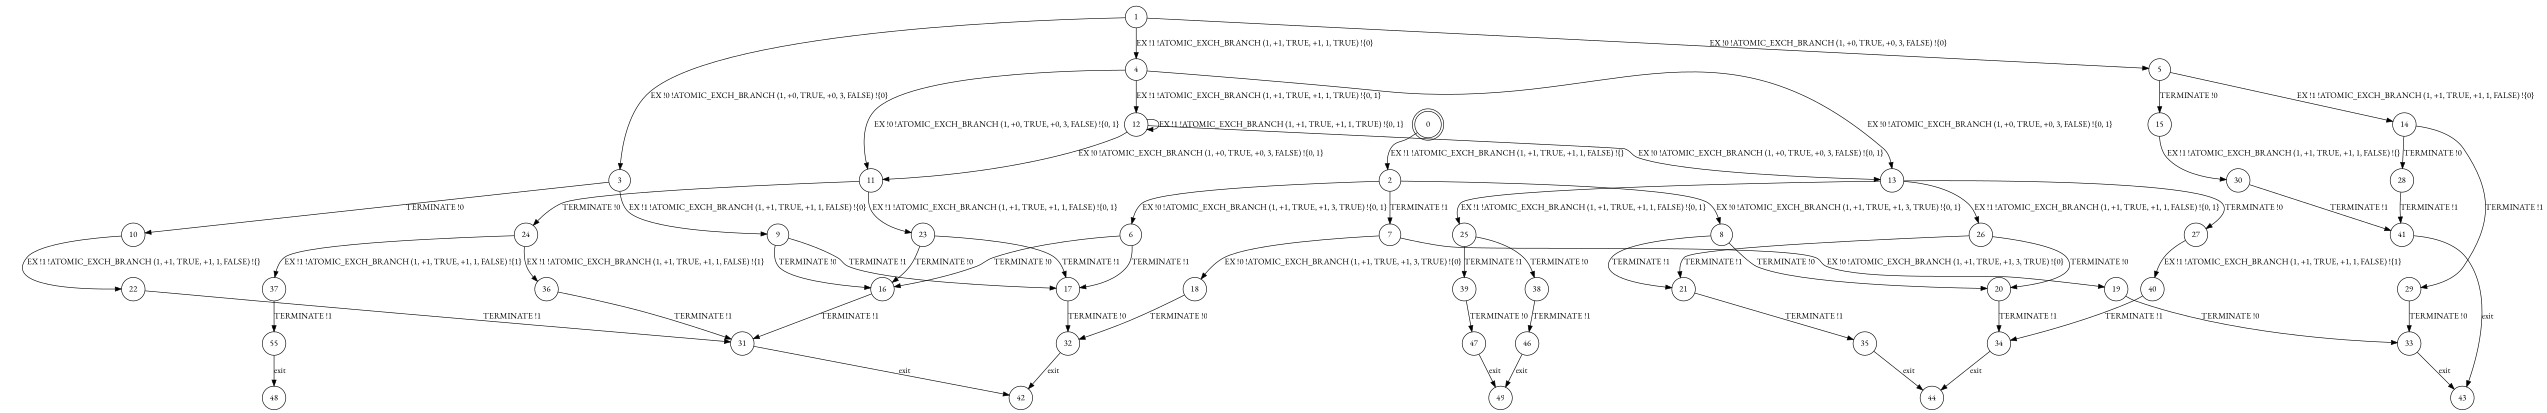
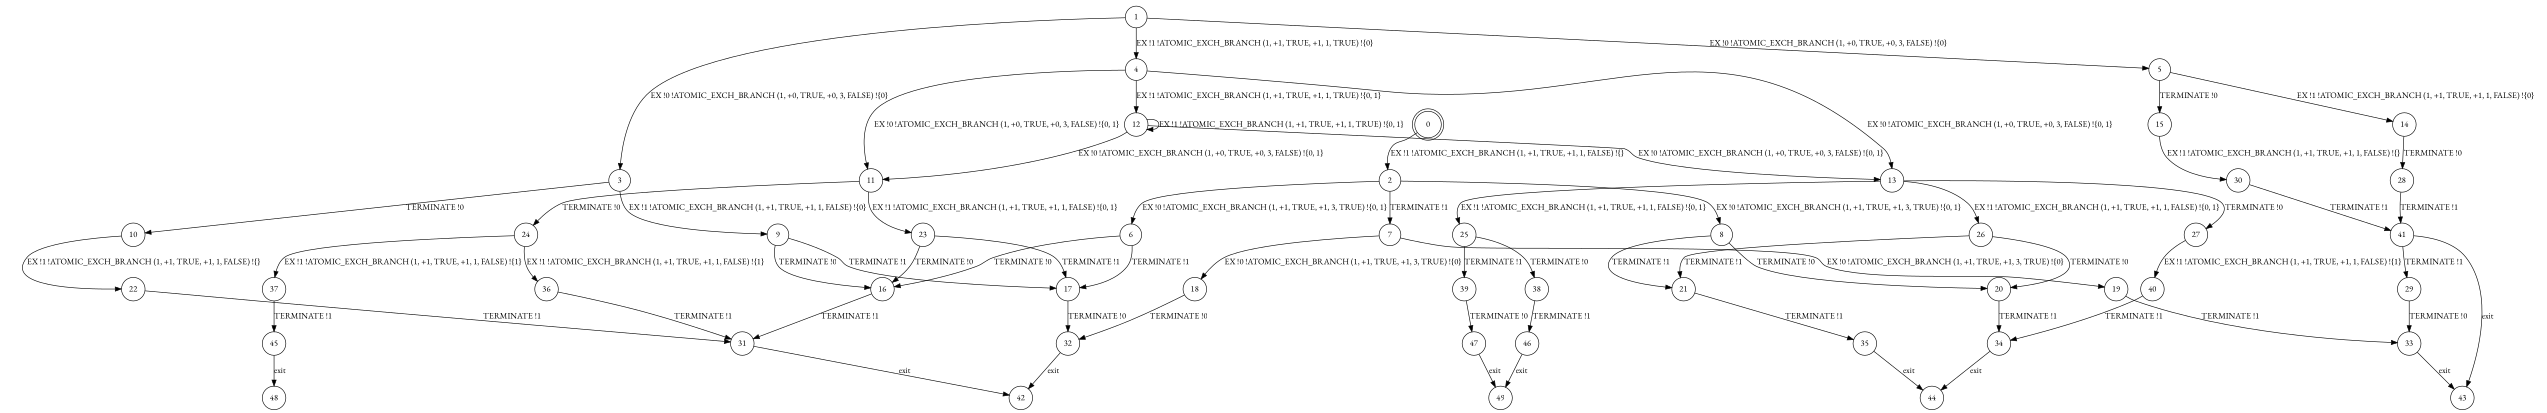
edge "14" -> "29": now "41" -> "29"
edge "19" -> "33": label "TERMINATE !0" -> "TERMINATE !1"
node "55": label "55" -> "45"
